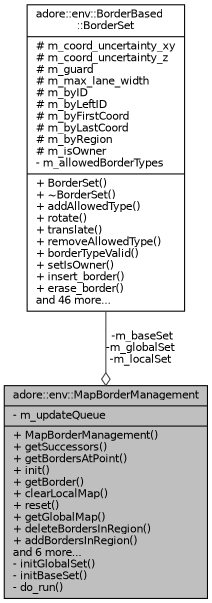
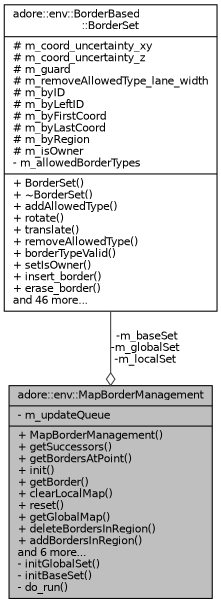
node "adore::env::BorderBased": text "# m_max_lane_width" -> "# m_removeAllowedType_lane_width"
